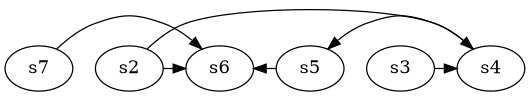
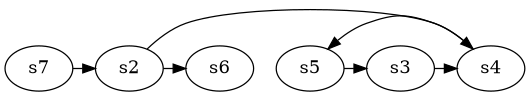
edge "s7" -> "s6": now "s7" -> "s2"
edge "s5" -> "s6": now "s5" -> "s3"
